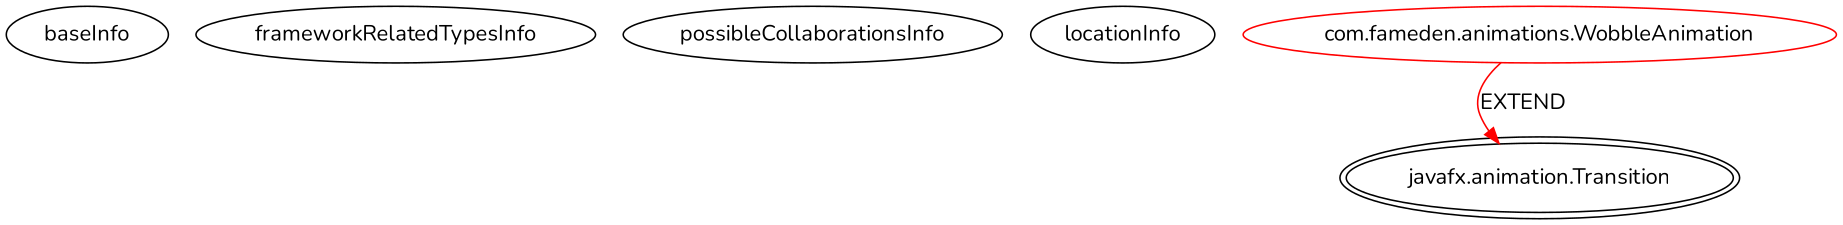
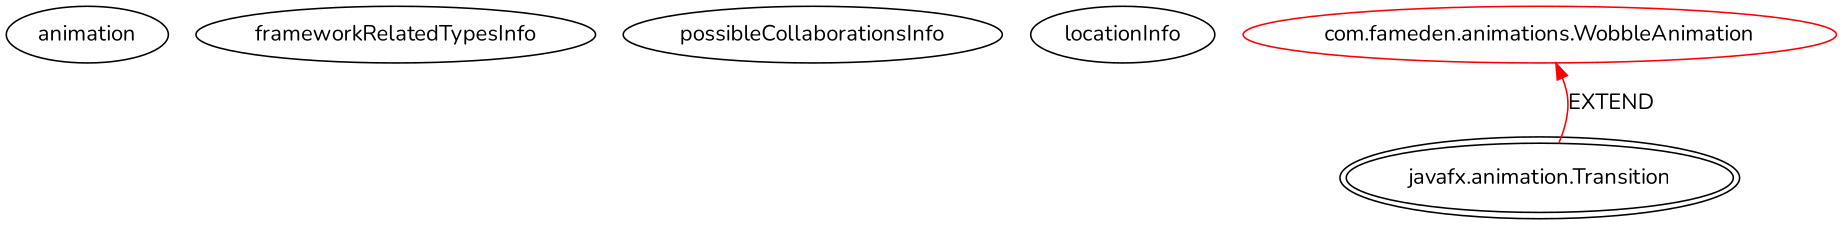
node "baseInfo": label "baseInfo" -> "animation"
edge "com.fameden.animations.WobbleAnimation" -> "javafx.animation.Transition": reversed
